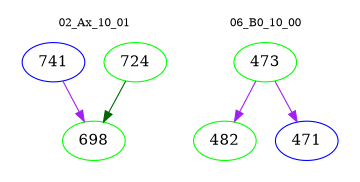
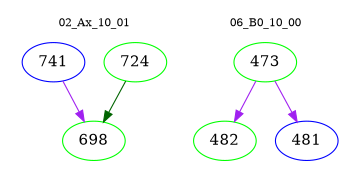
node "471": label "471" -> "481"
